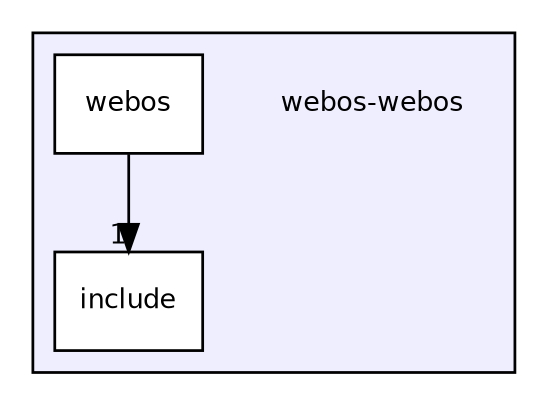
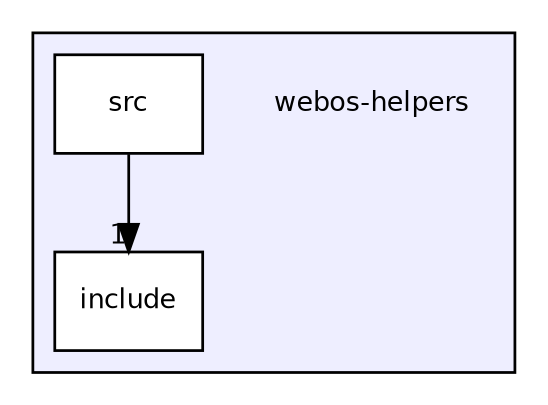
node "webos": label "webos" -> "src"
node "webos-webos": label "webos-webos" -> "webos-helpers"
